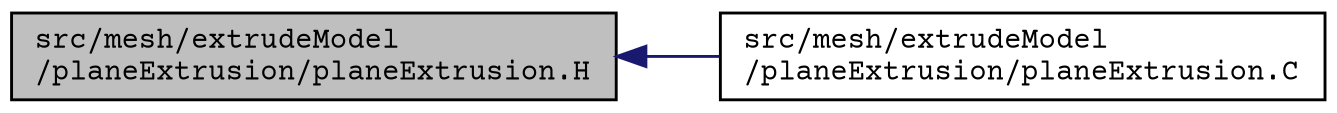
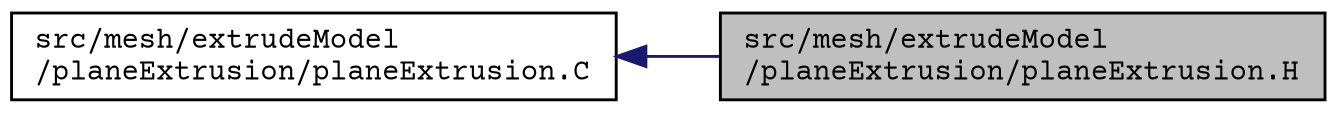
edge "src/mesh/extrudeModel /planeExtrusion/planeExtrusion.C" -> "src/mesh/extrudeModel /planeExtrusion/planeExtrusion.H": reversed
